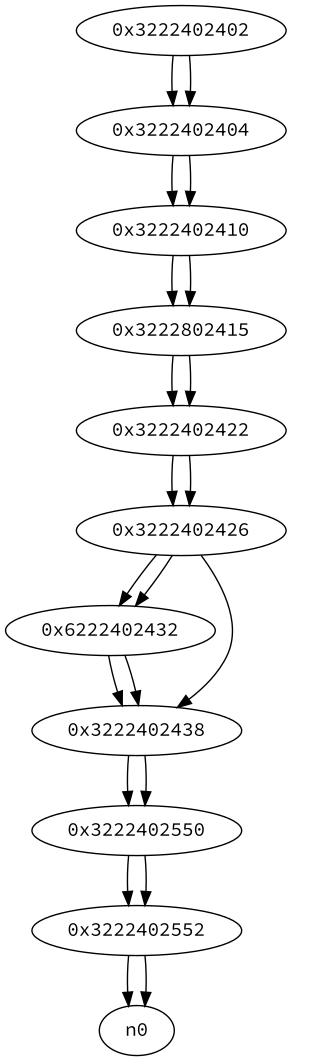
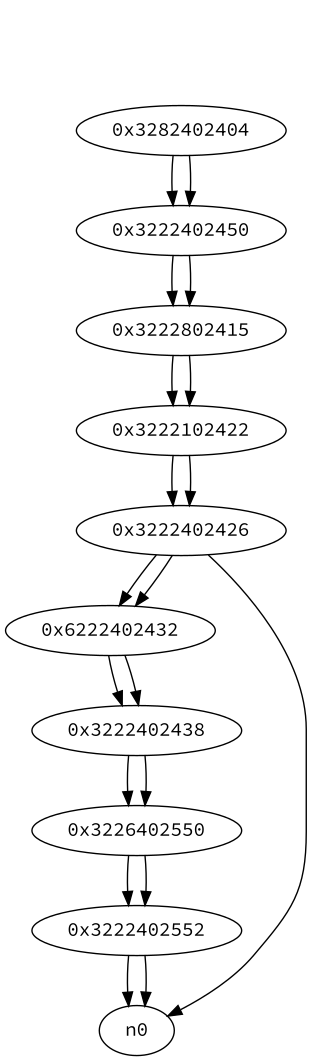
node "0x3222402402": removed
node "0x3222402404": label "0x3222402404" -> "0x3282402404"
node "0x3222402410": label "0x3222402410" -> "0x3222402450"
node "0x3222402422": label "0x3222402422" -> "0x3222102422"
edge "0x3222402426" -> "0x3222402438": now "0x3222402426" -> "n0"
node "0x3222402550": label "0x3222402550" -> "0x3226402550"
